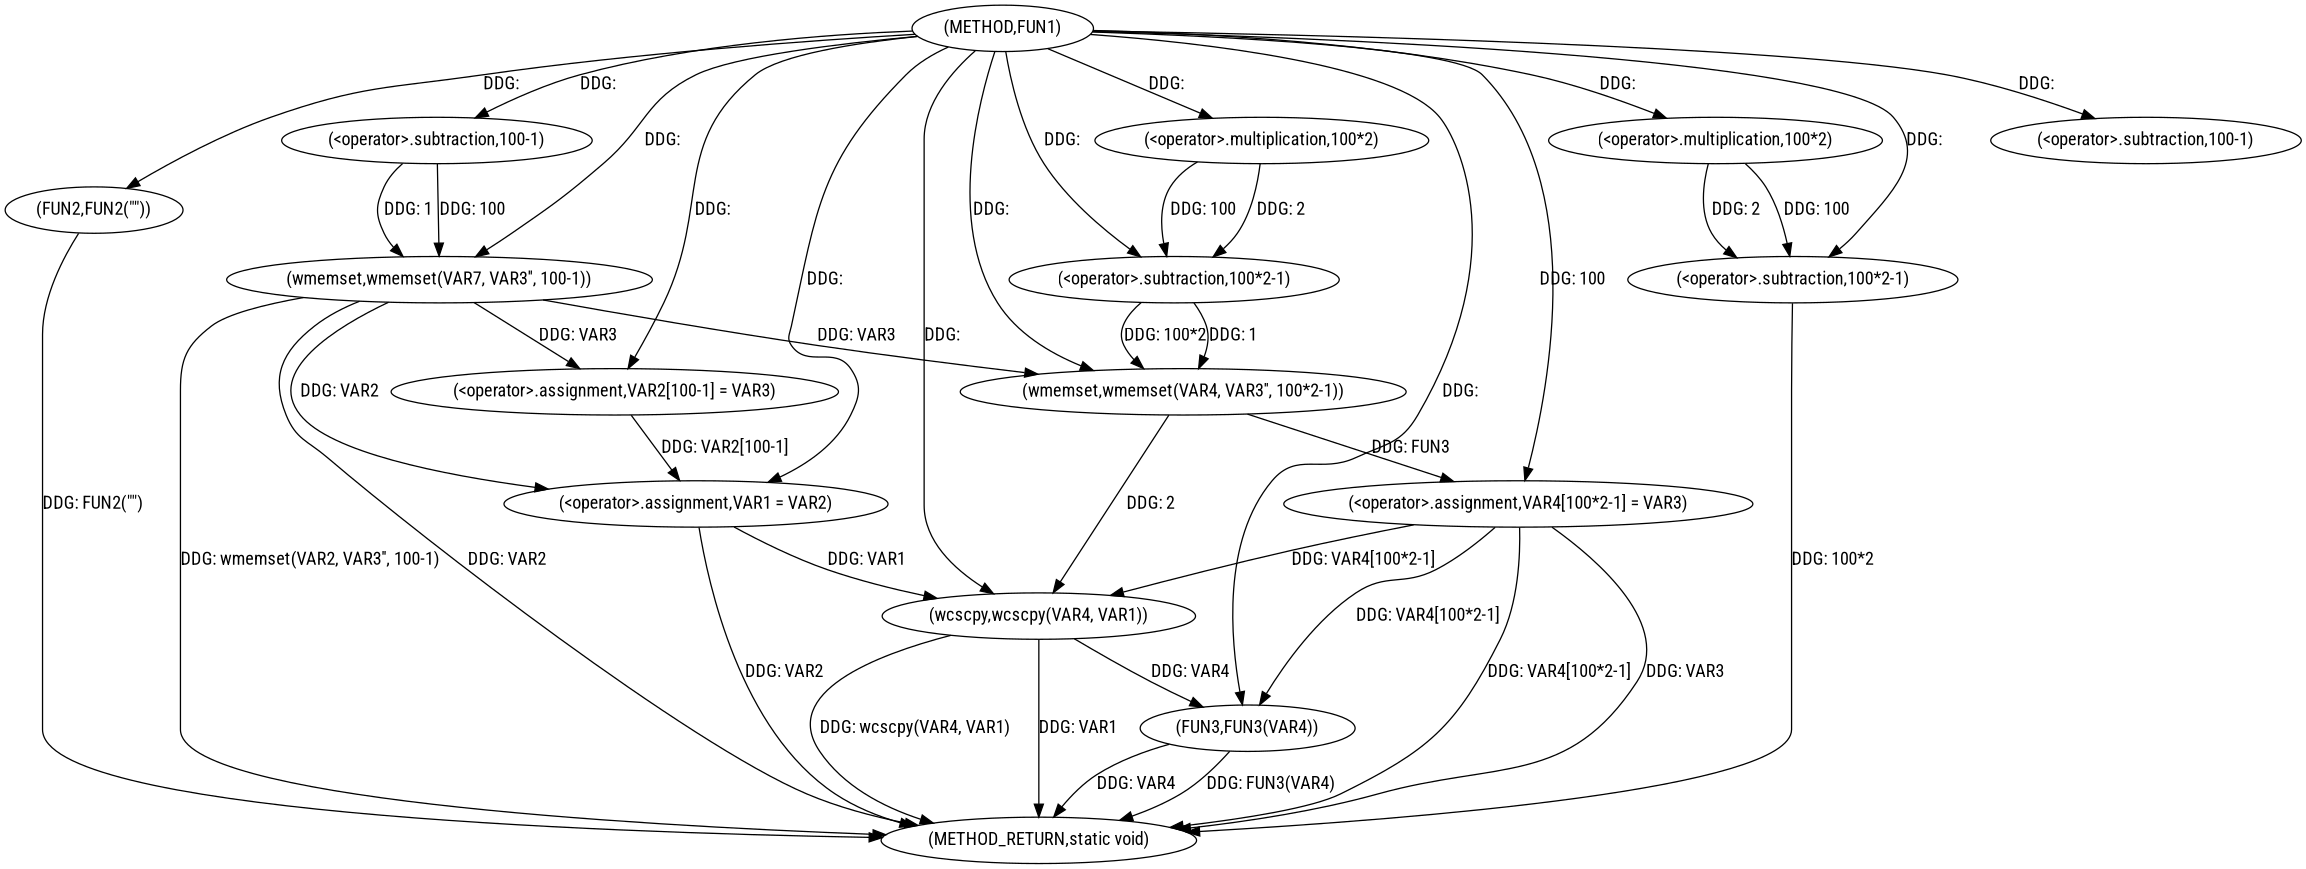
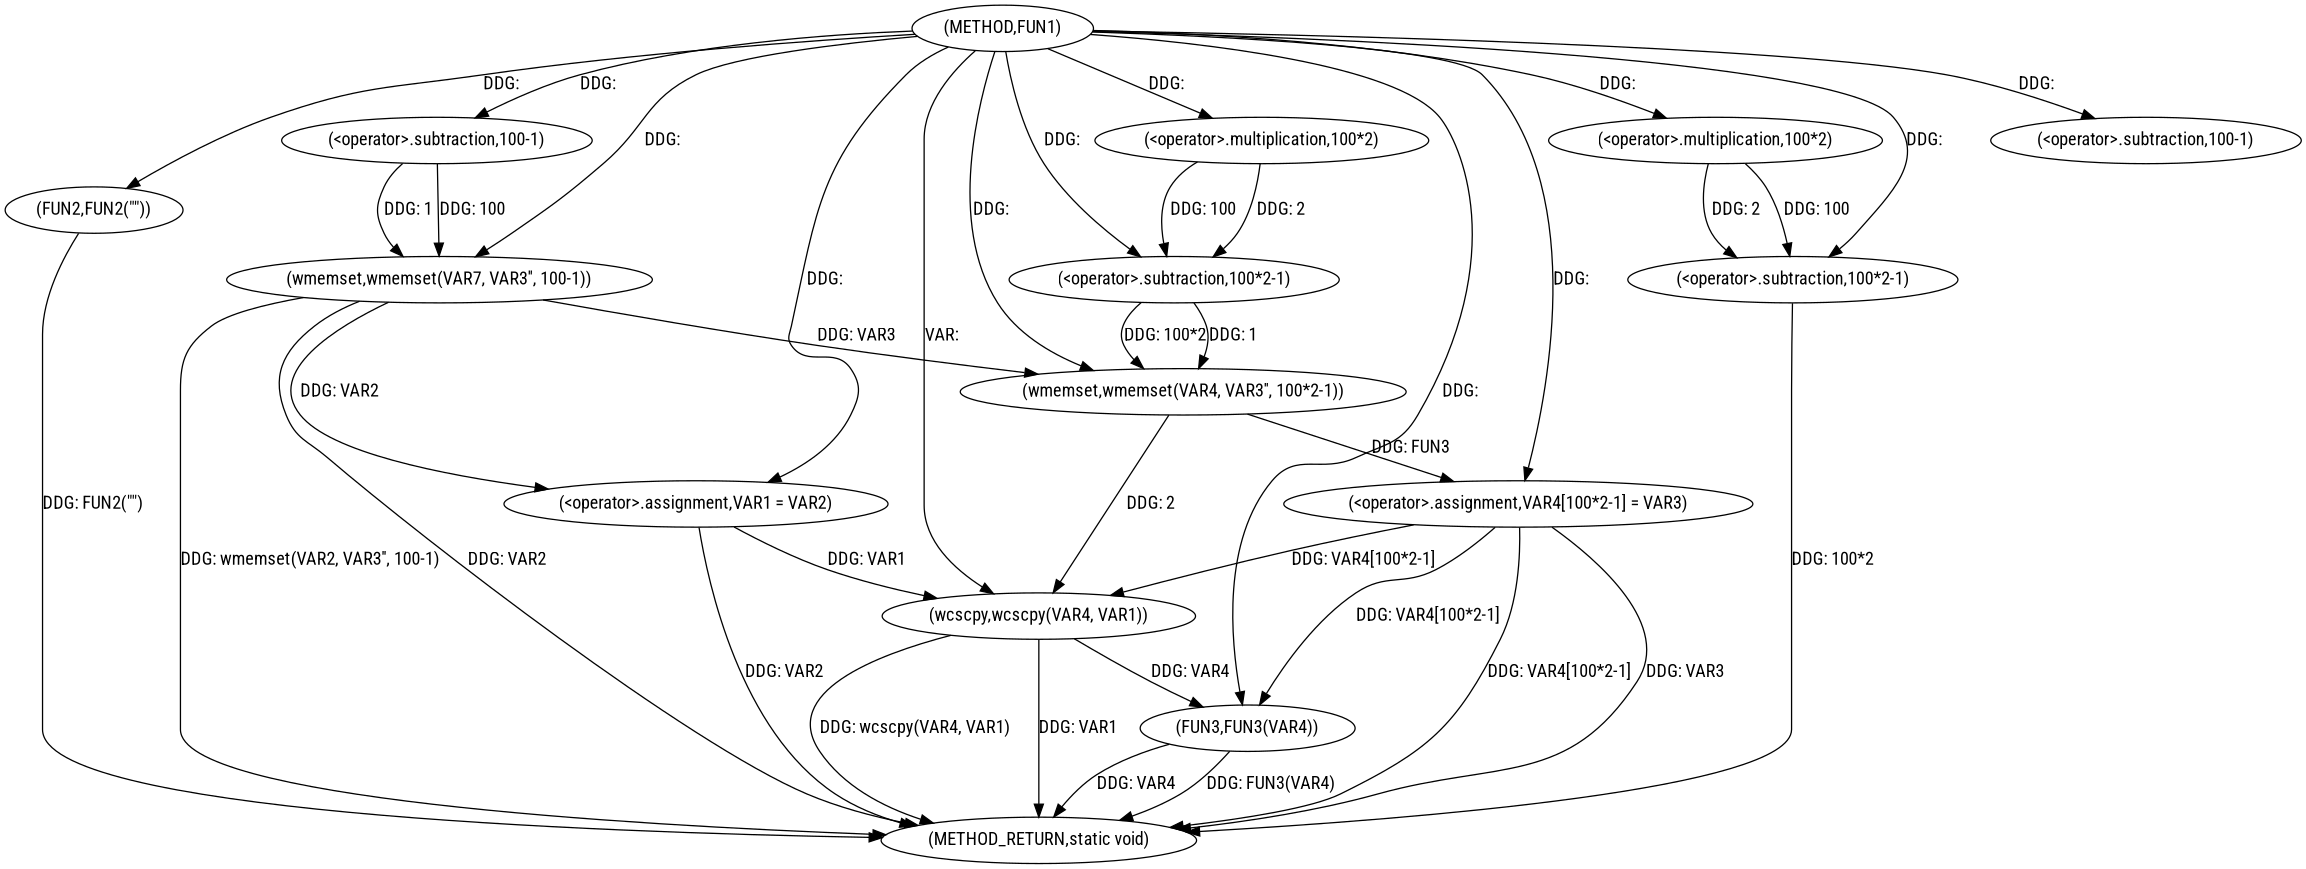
edge "(METHOD,FUN1)" -> "(<operator>.assignment,VAR4[100*2-1] = VAR3)": label "DDG: 100" -> "DDG: "
edge "(METHOD,FUN1)" -> "(wcscpy,wcscpy(VAR4, VAR1))": label "DDG: " -> "VAR: "
node "(<operator>.assignment,VAR2[100-1] = VAR3)": removed
